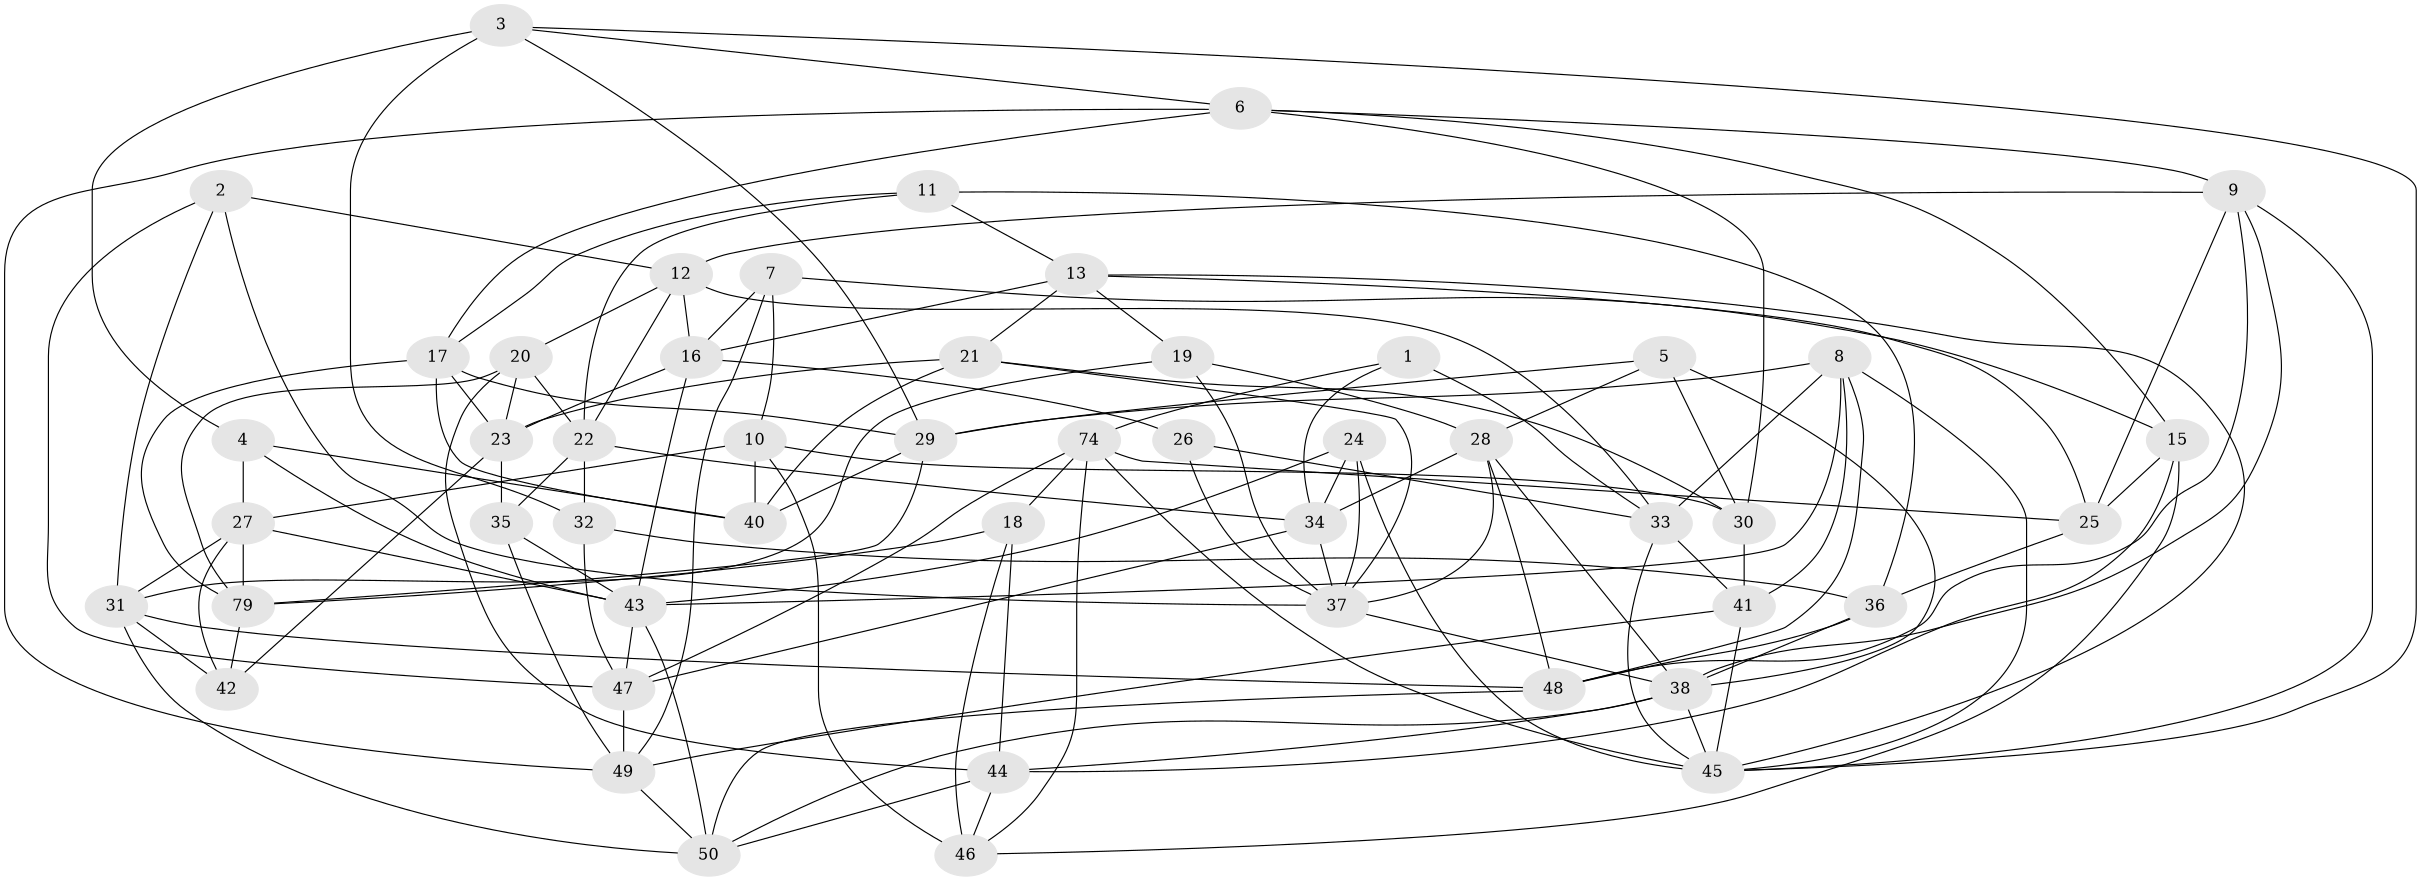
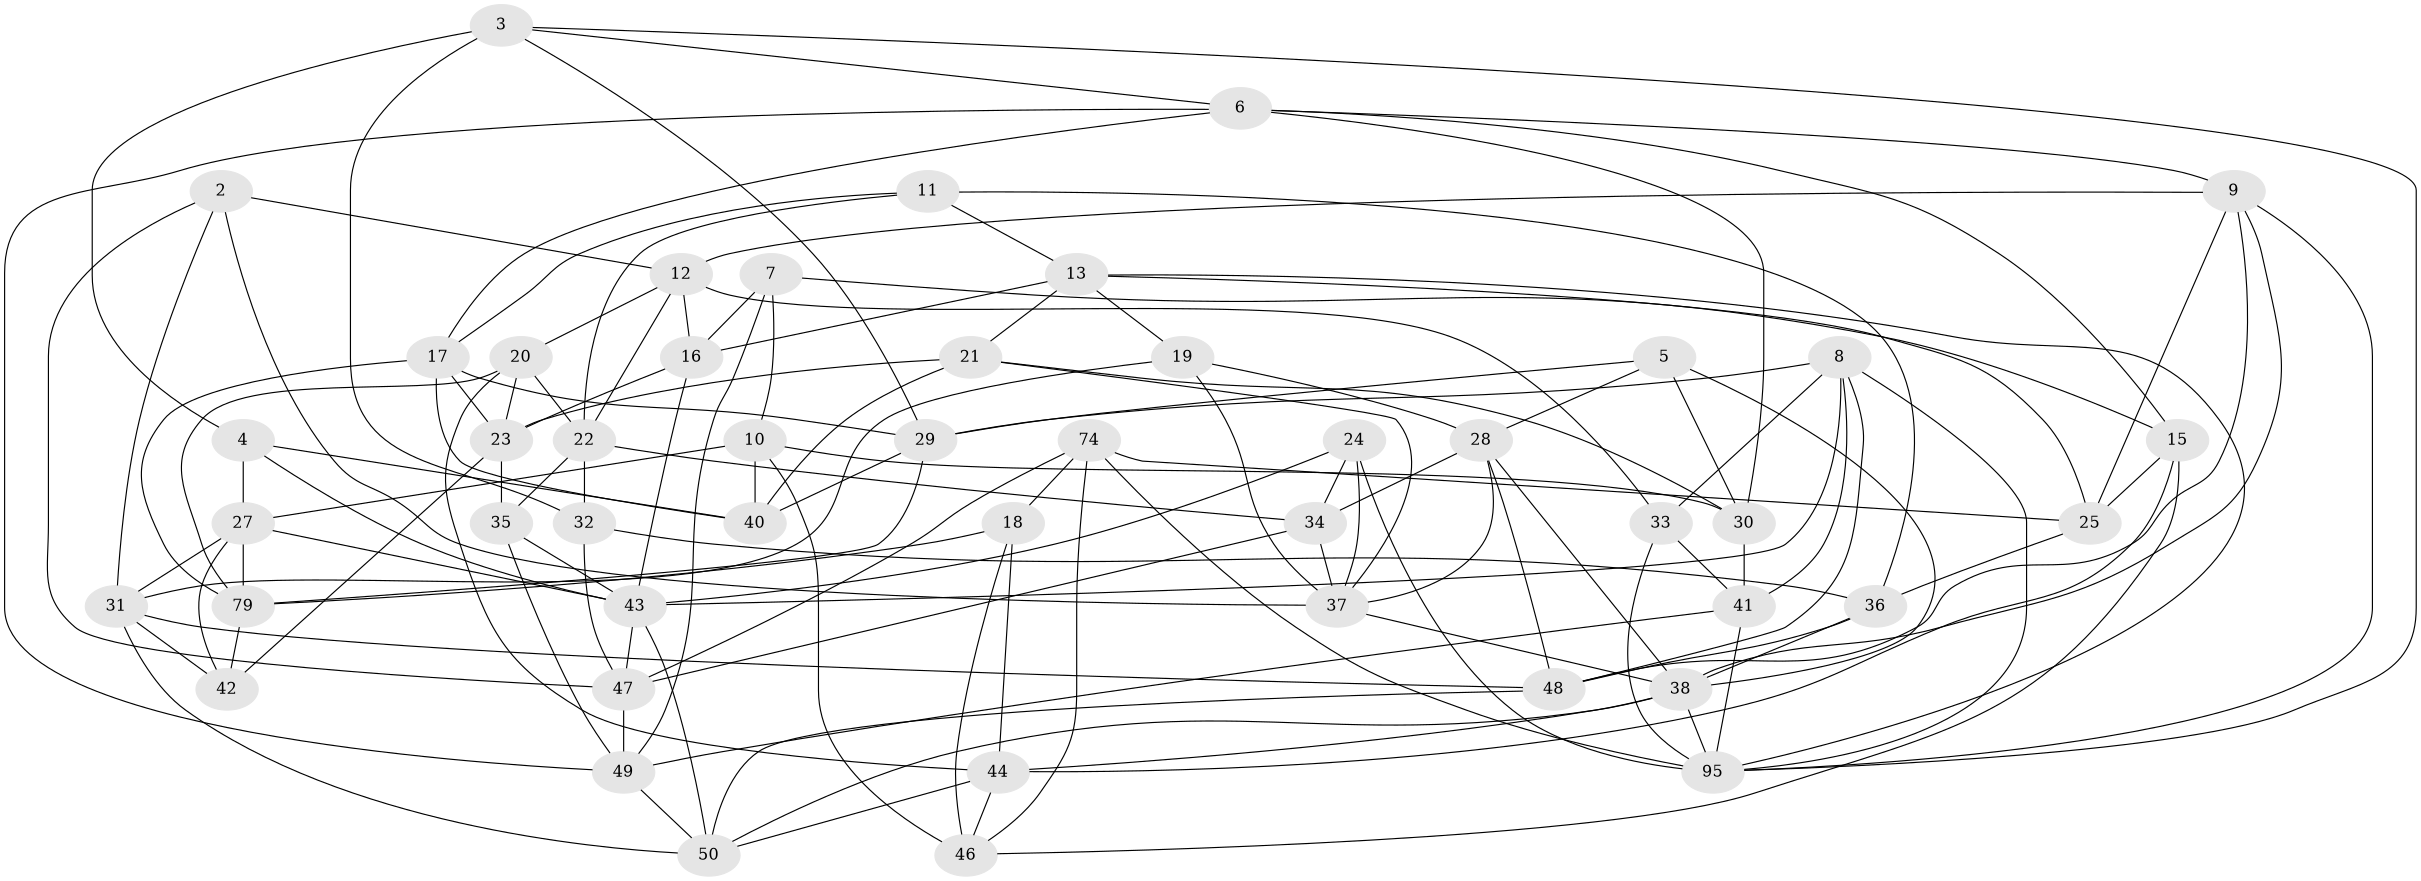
node "1": removed
node "26": removed
node "45": label "45" -> "95"
